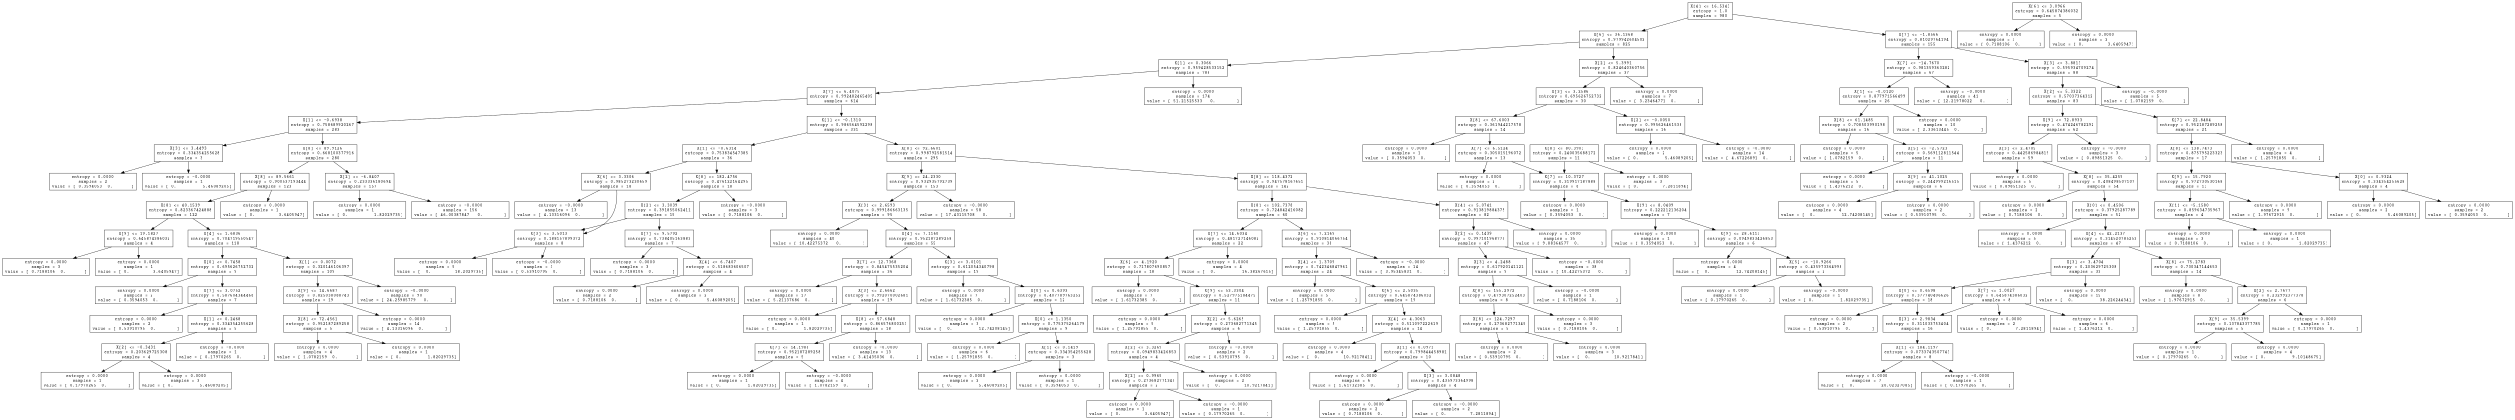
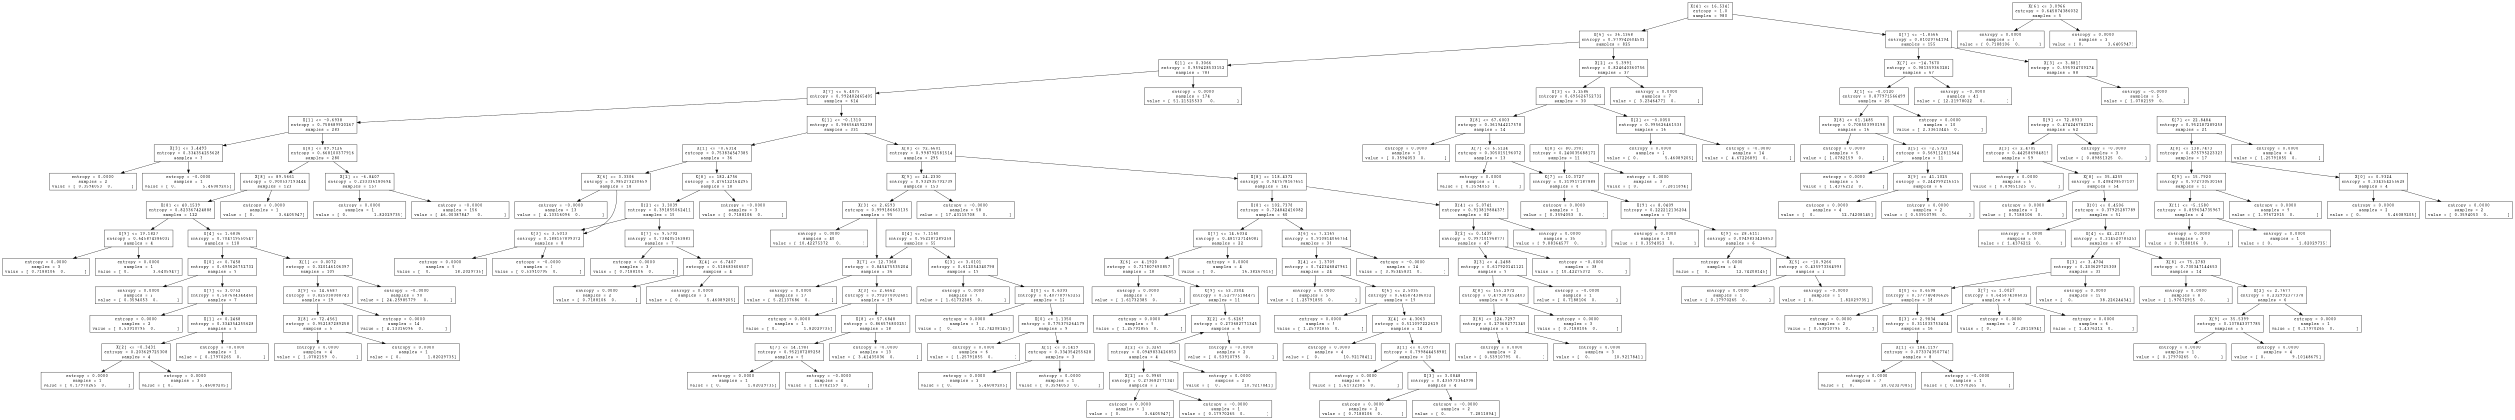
node "X[2] <= 5.3322 entropy = 0.57037364312 samples = 83": removed
edge "X[3] <= 2.6593 entropy = 0.999186663135 samples = 95" -> "X[4] <= 7.1160 entropy = 0.952187289258 samples = 55": now "X[3] <= 2.6593 entropy = 0.999186663135 samples = 95" -> "X[7] <= 12.7368 entropy = 0.845475535204 samples = 36"
edge "X[2] <= 5.6265 entropy = 0.273682771345 samples = 6" -> "X[2] <= 3.3269 entropy = 0.0949833426853 samples = 4": reversed
